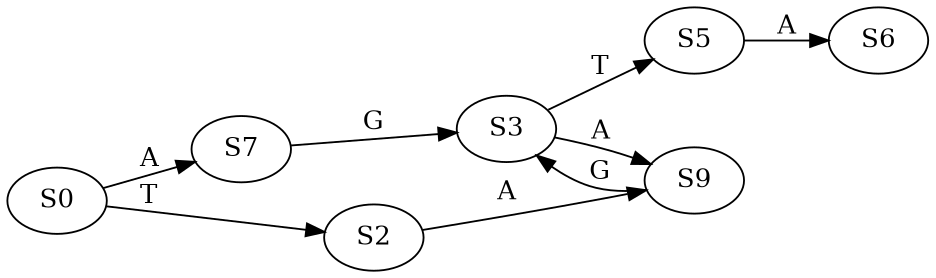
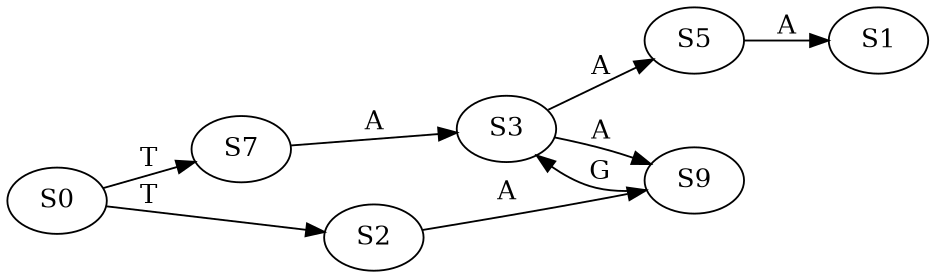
node "S6": label "S6" -> "S1"
edge "S3" -> "S5": label "T" -> "A"
edge "S7" -> "S3": label "G" -> "A"
edge "S0" -> "S7": label "A" -> "T"
